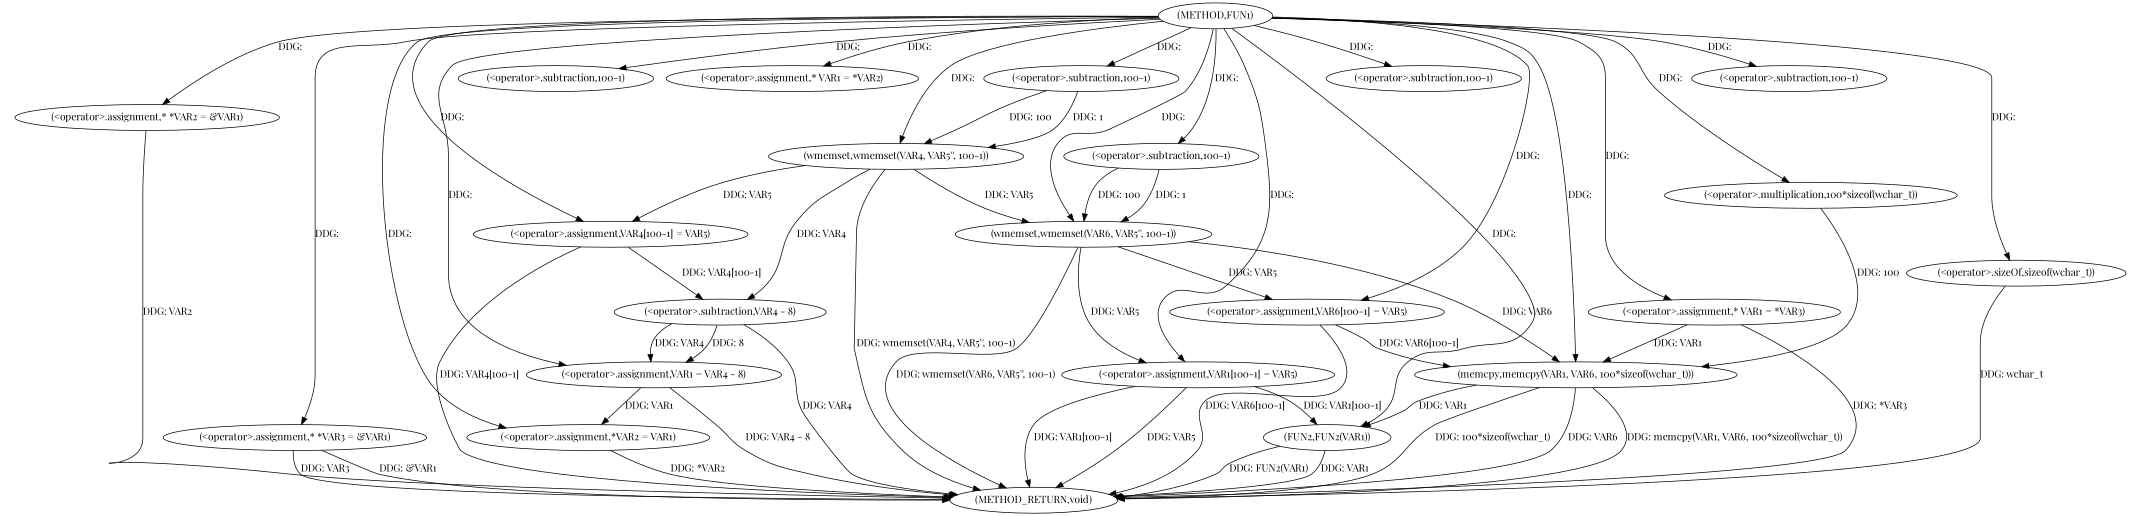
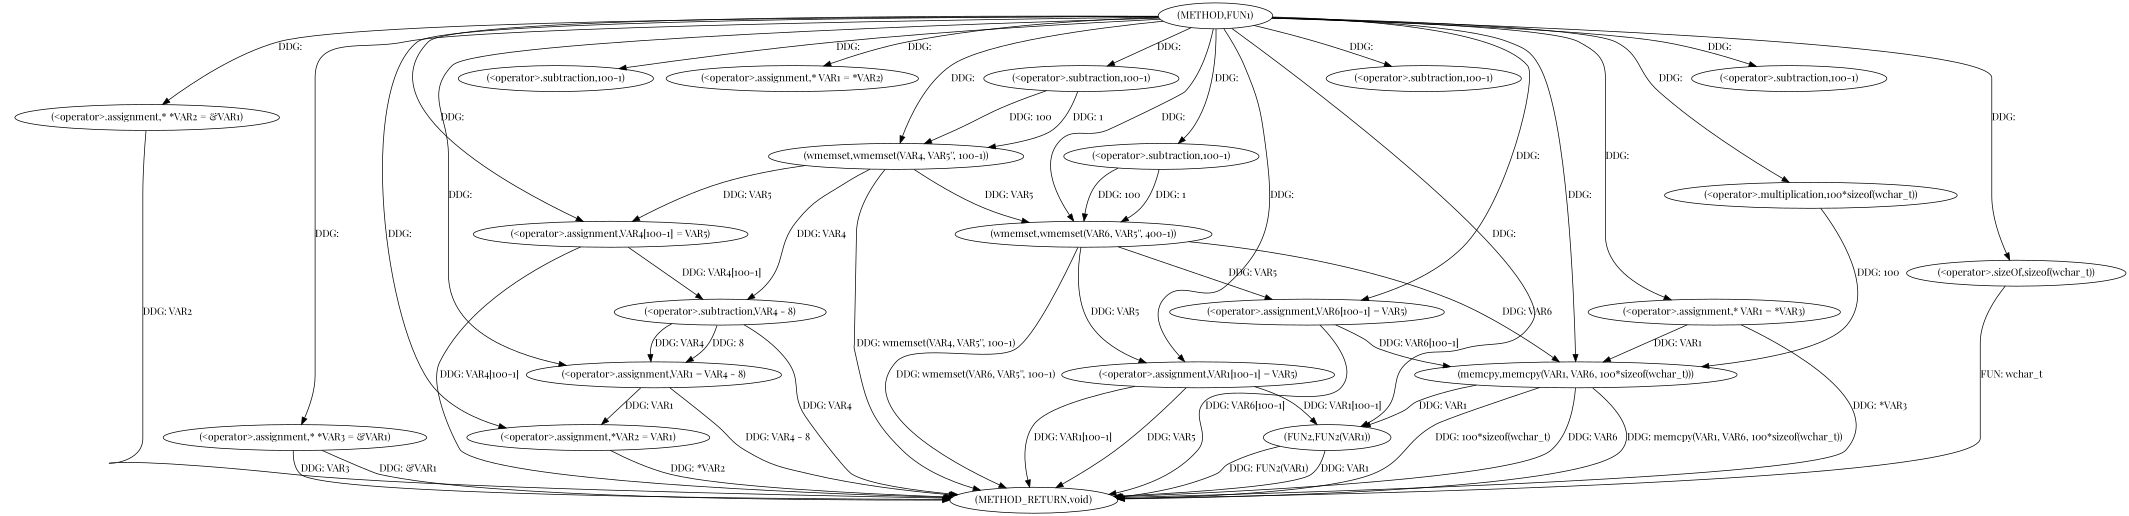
node "(wmemset,wmemset(VAR6, VAR5'', 100-1))": label "(wmemset,wmemset(VAR6, VAR5'', 100-1))" -> "(wmemset,wmemset(VAR6, VAR5'', 400-1))"
edge "(<operator>.sizeOf,sizeof(wchar_t))" -> "(METHOD_RETURN,void)": label "DDG: wchar_t" -> "FUN: wchar_t"
